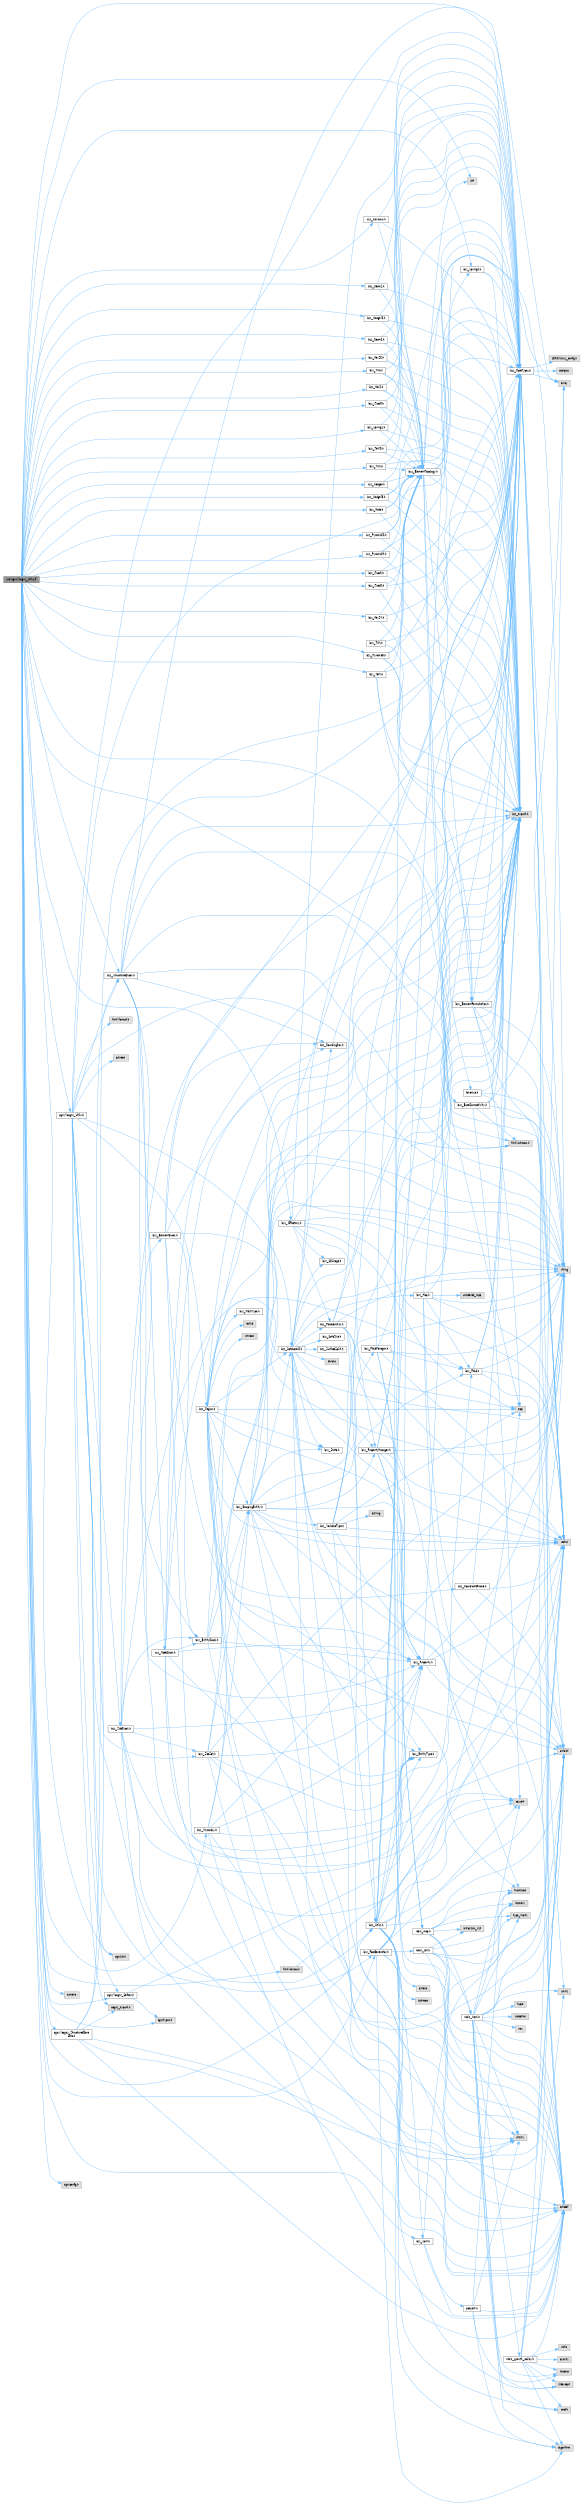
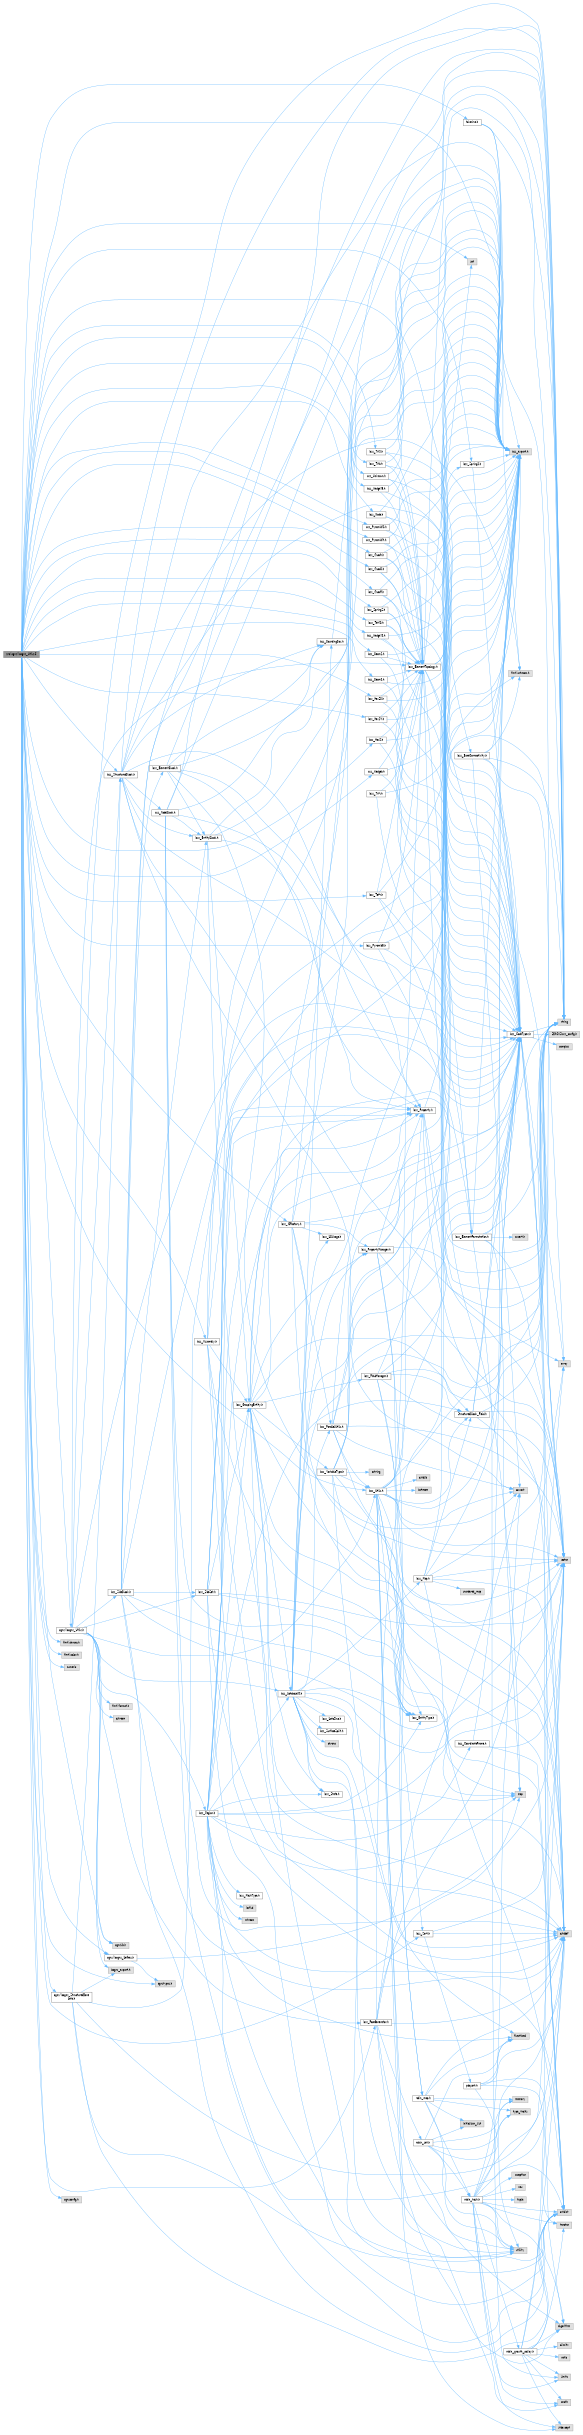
node "assert.h": added
node "Ioss_Field.h": label "Ioss_Field.h" -> "StructuredBlock_Field.h"
node "fmt/color.h": added
edge "fmt/chrono.h" -> "vector": now "Ioss_SideSet.h" -> "vector"
